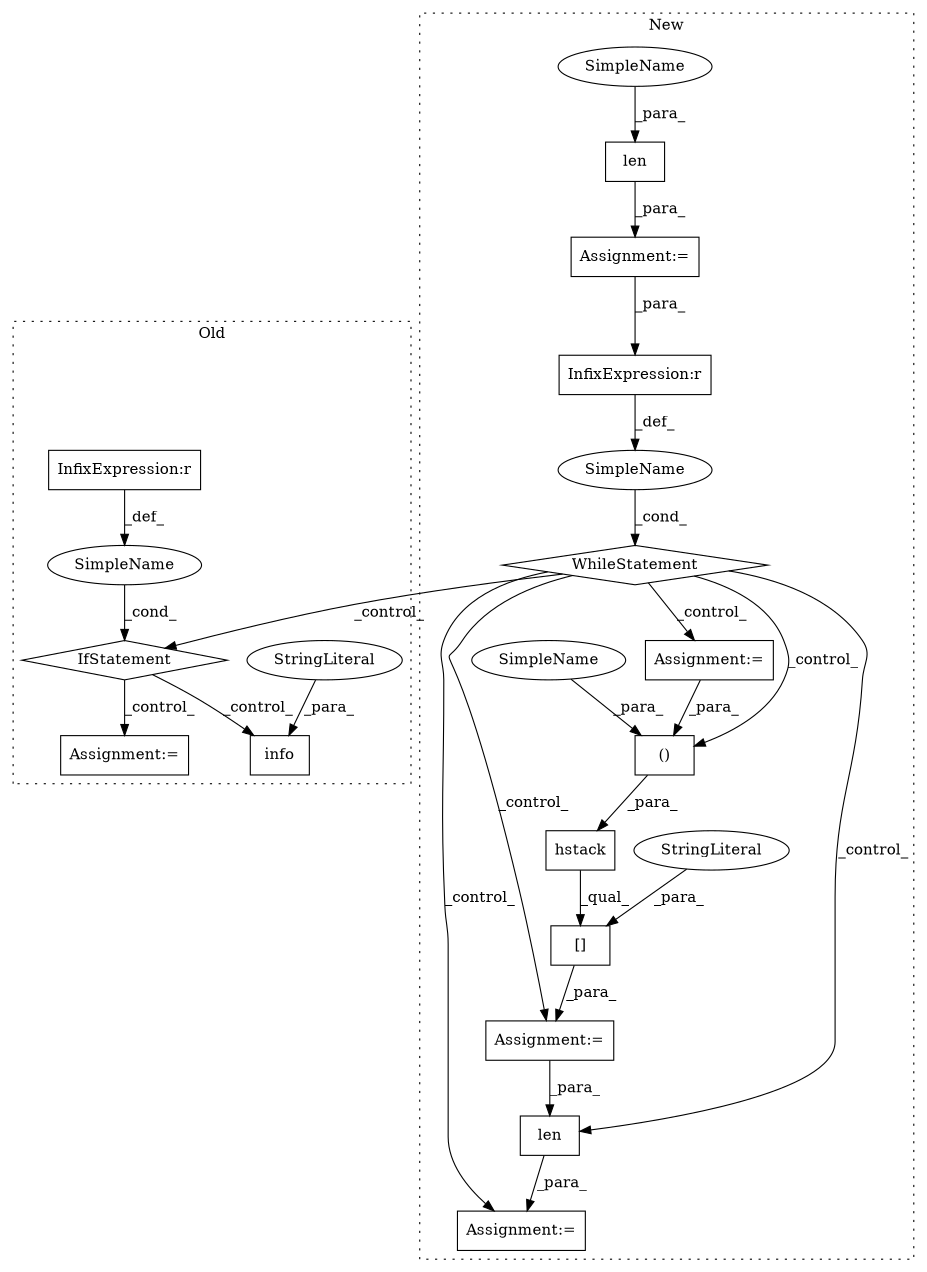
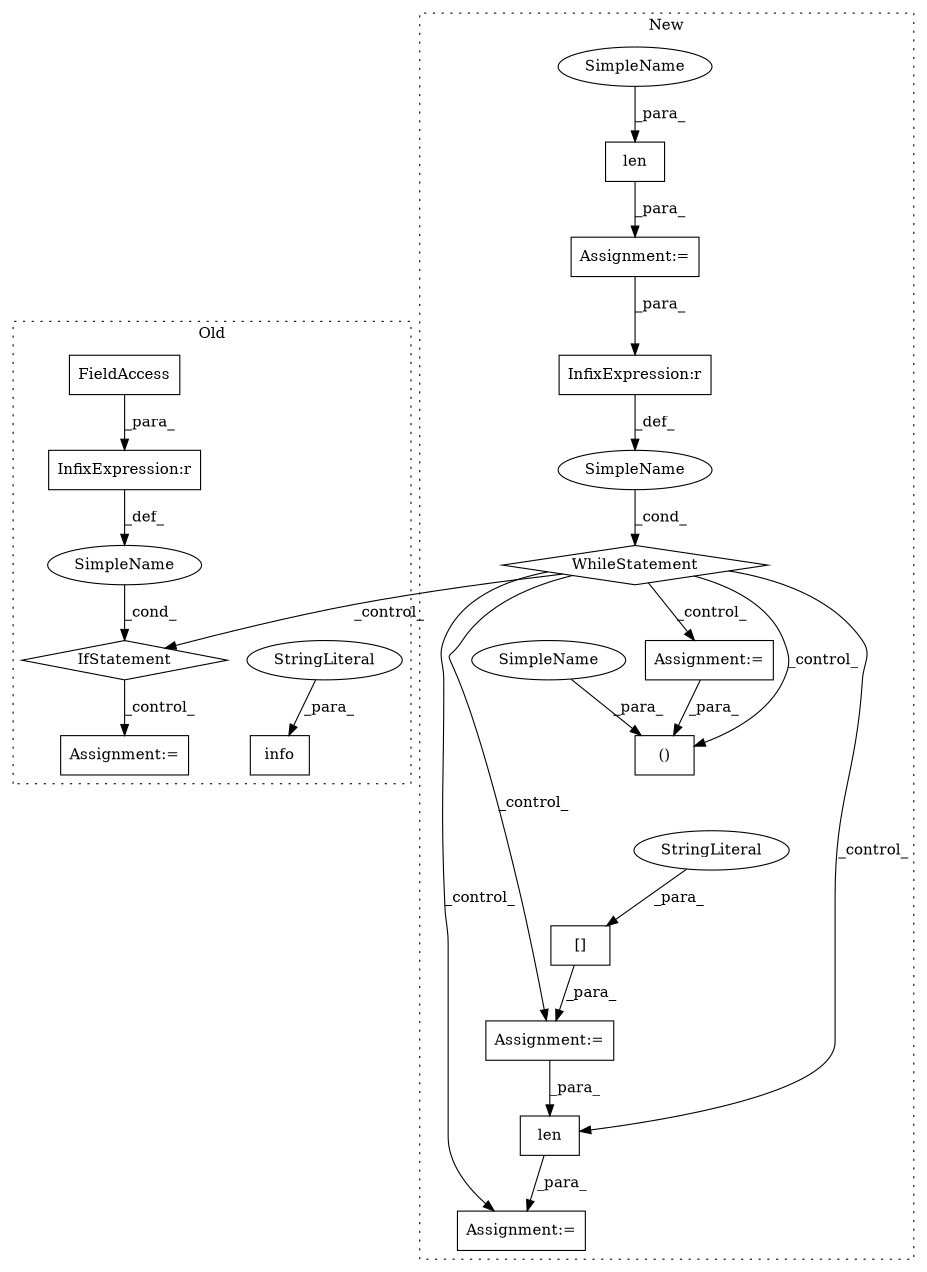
node "FieldAccess": added
edge "IfStatement" -> "info": removed, label "_control_"
node "hstack": removed
